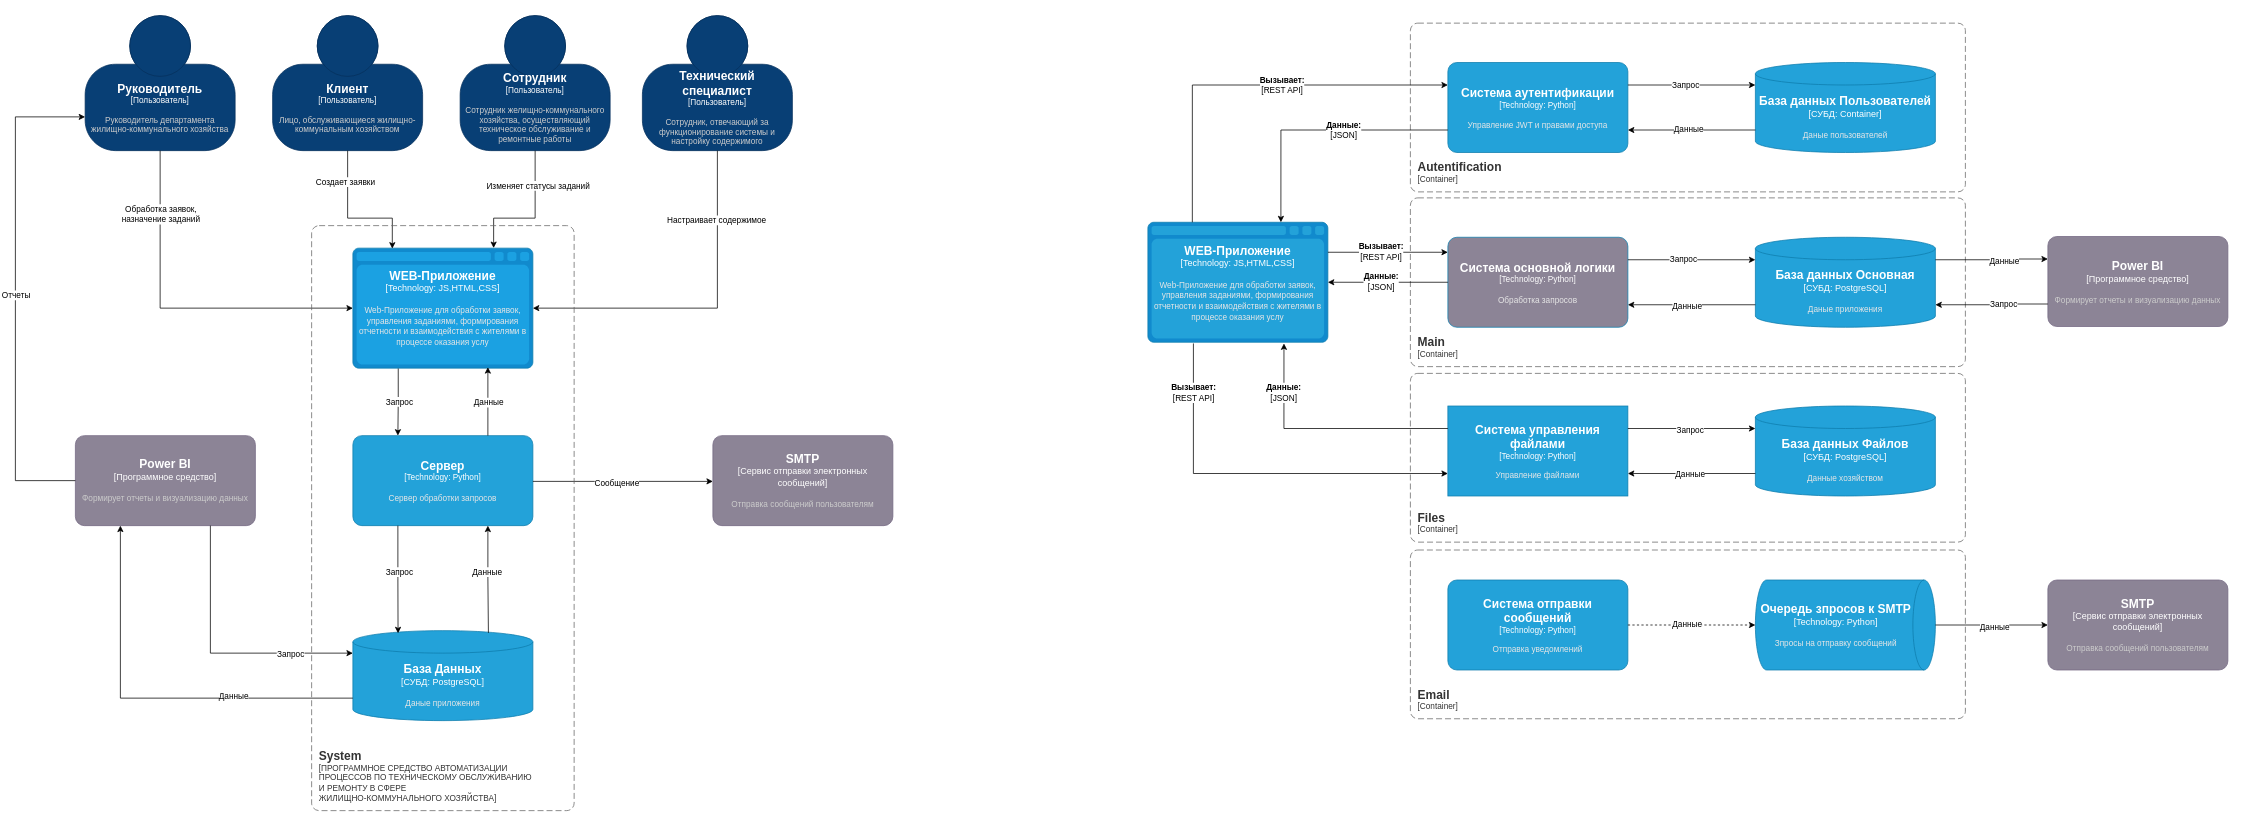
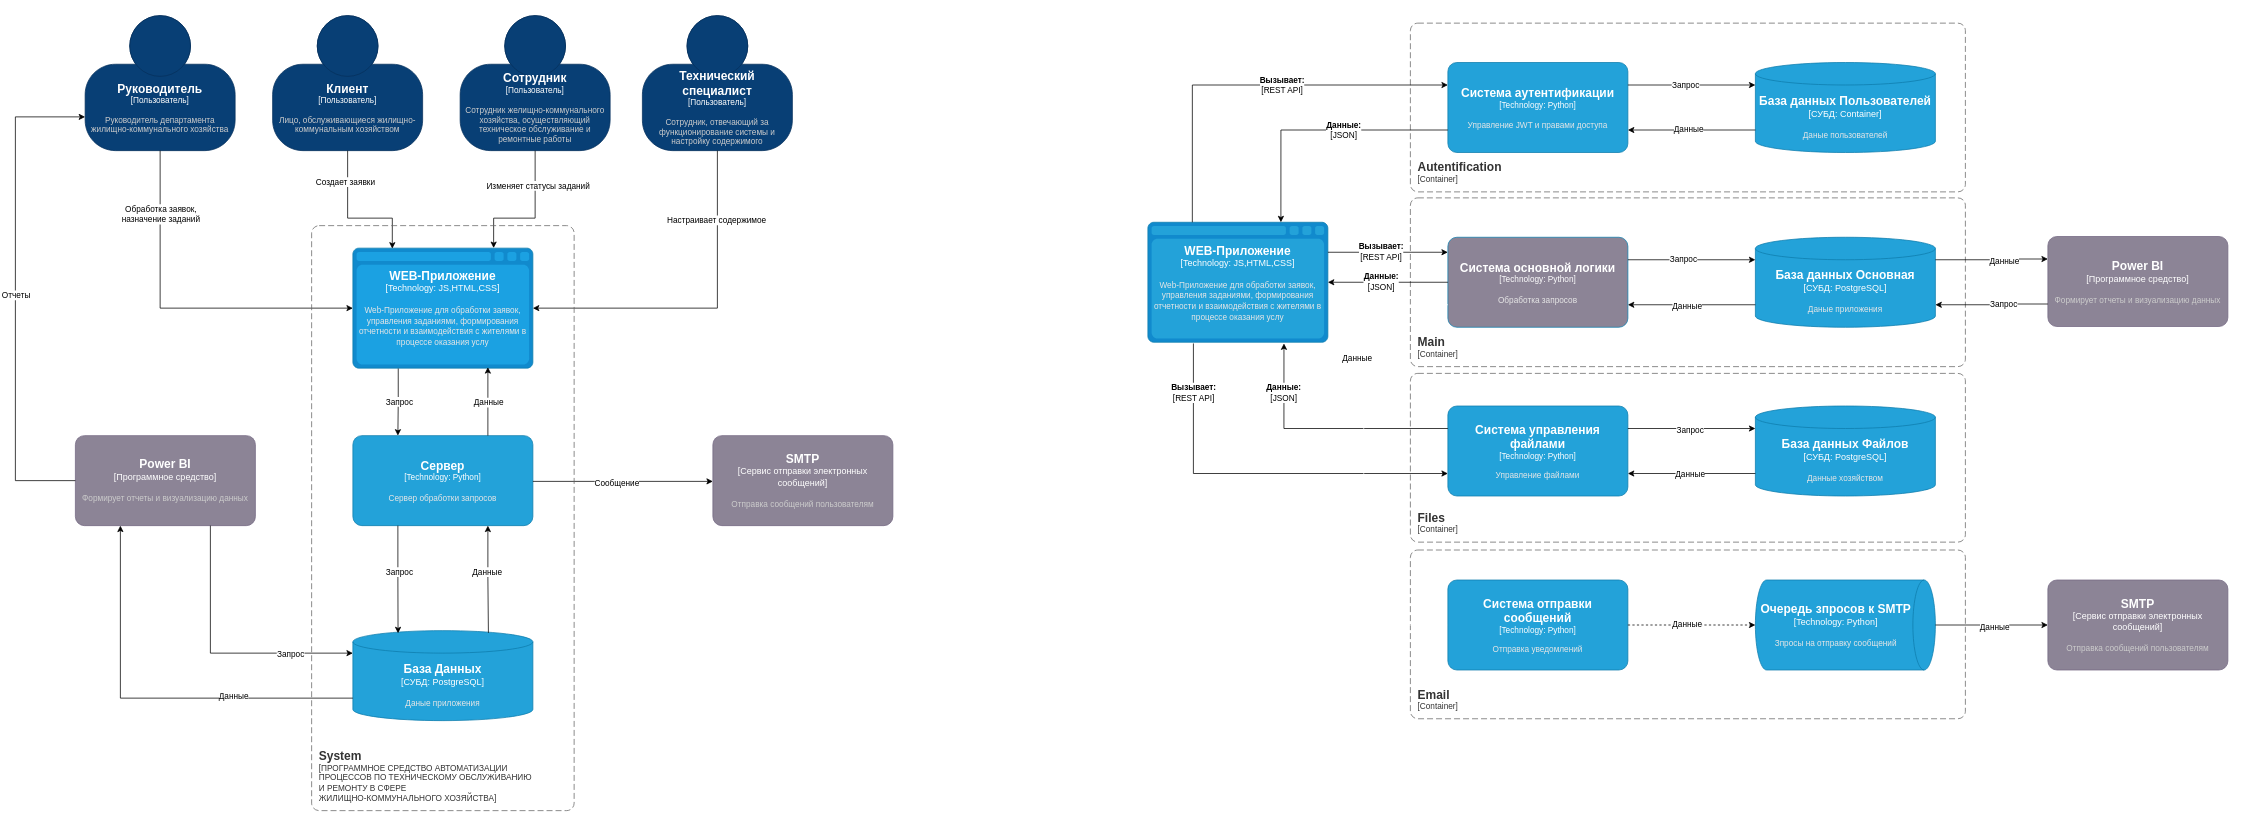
edge "Система основной логики [Technology: Python] Обработка запросов" -> "Система отправки сообщений [Technology: Python] Отправка уведомлений": added, label "Данные"
node "Система управления файлами [Technology: Python] Управление файлами": shape rectangle -> rounded rectangle
